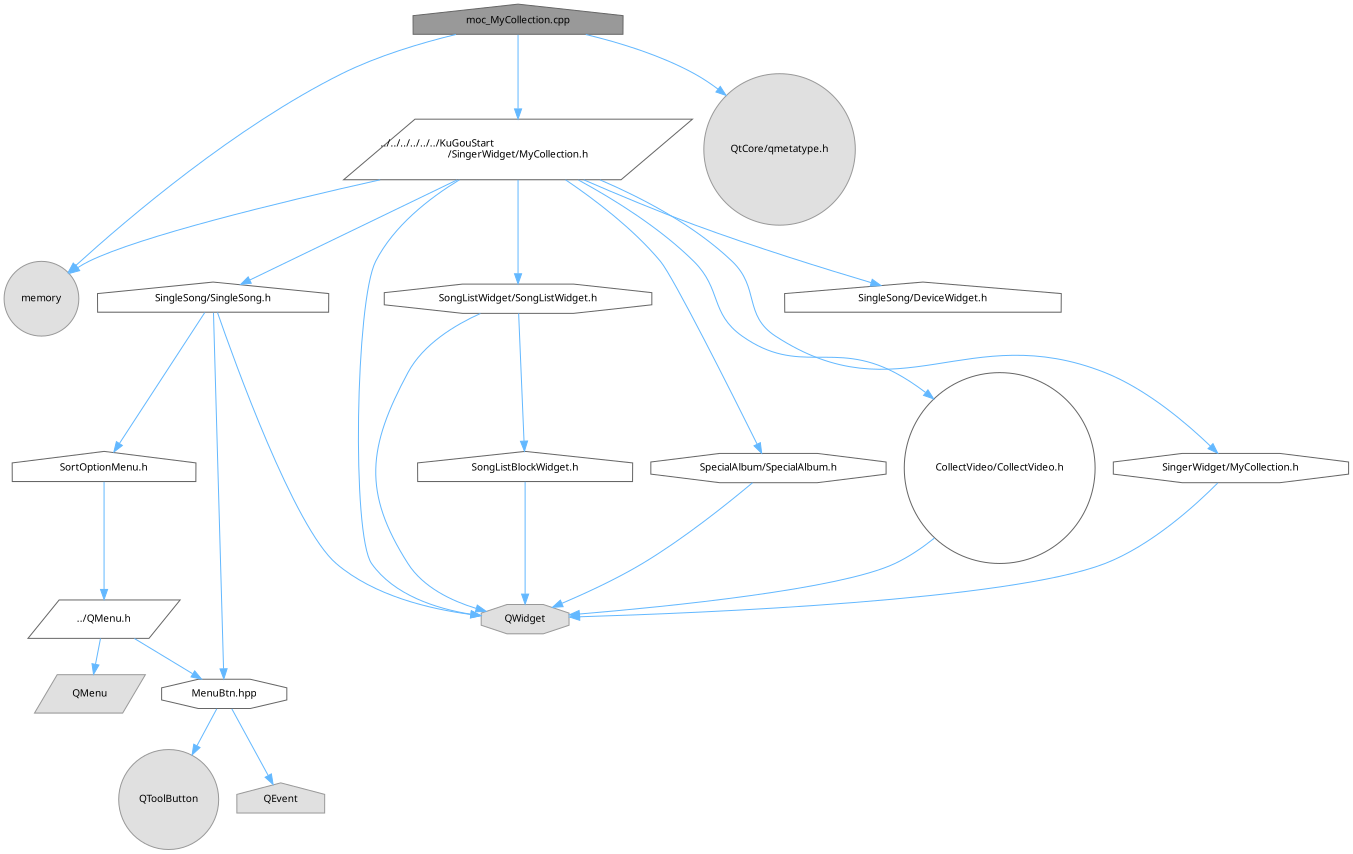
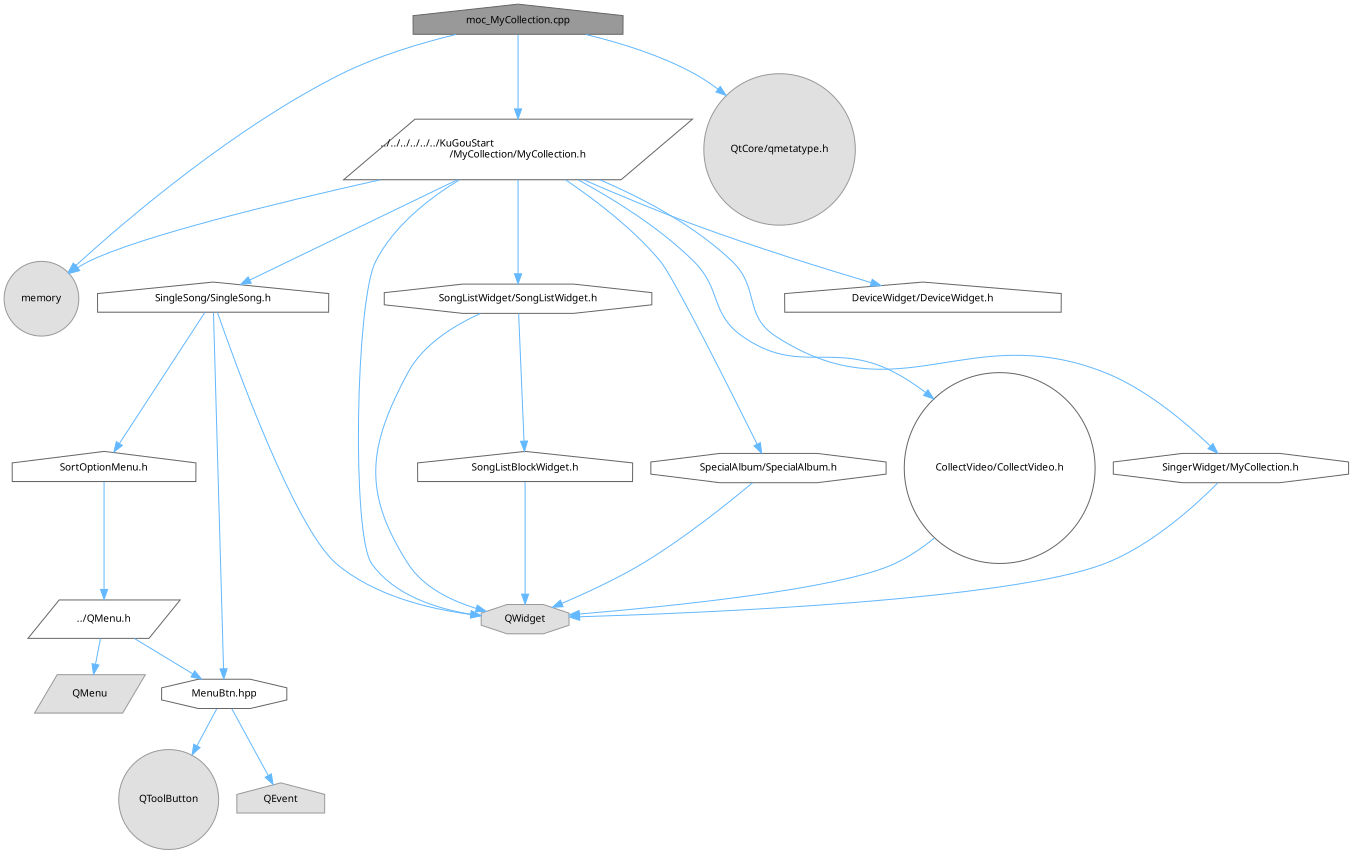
node "../../../../../../KuGouStart /SingerWidget/MyCollection.h": label "../../../../../../KuGouStart /SingerWidget/MyCollection.h" -> "../../../../../../KuGouStart /MyCollection/MyCollection.h"
node "SingleSong/DeviceWidget.h": label "SingleSong/DeviceWidget.h" -> "DeviceWidget/DeviceWidget.h"
